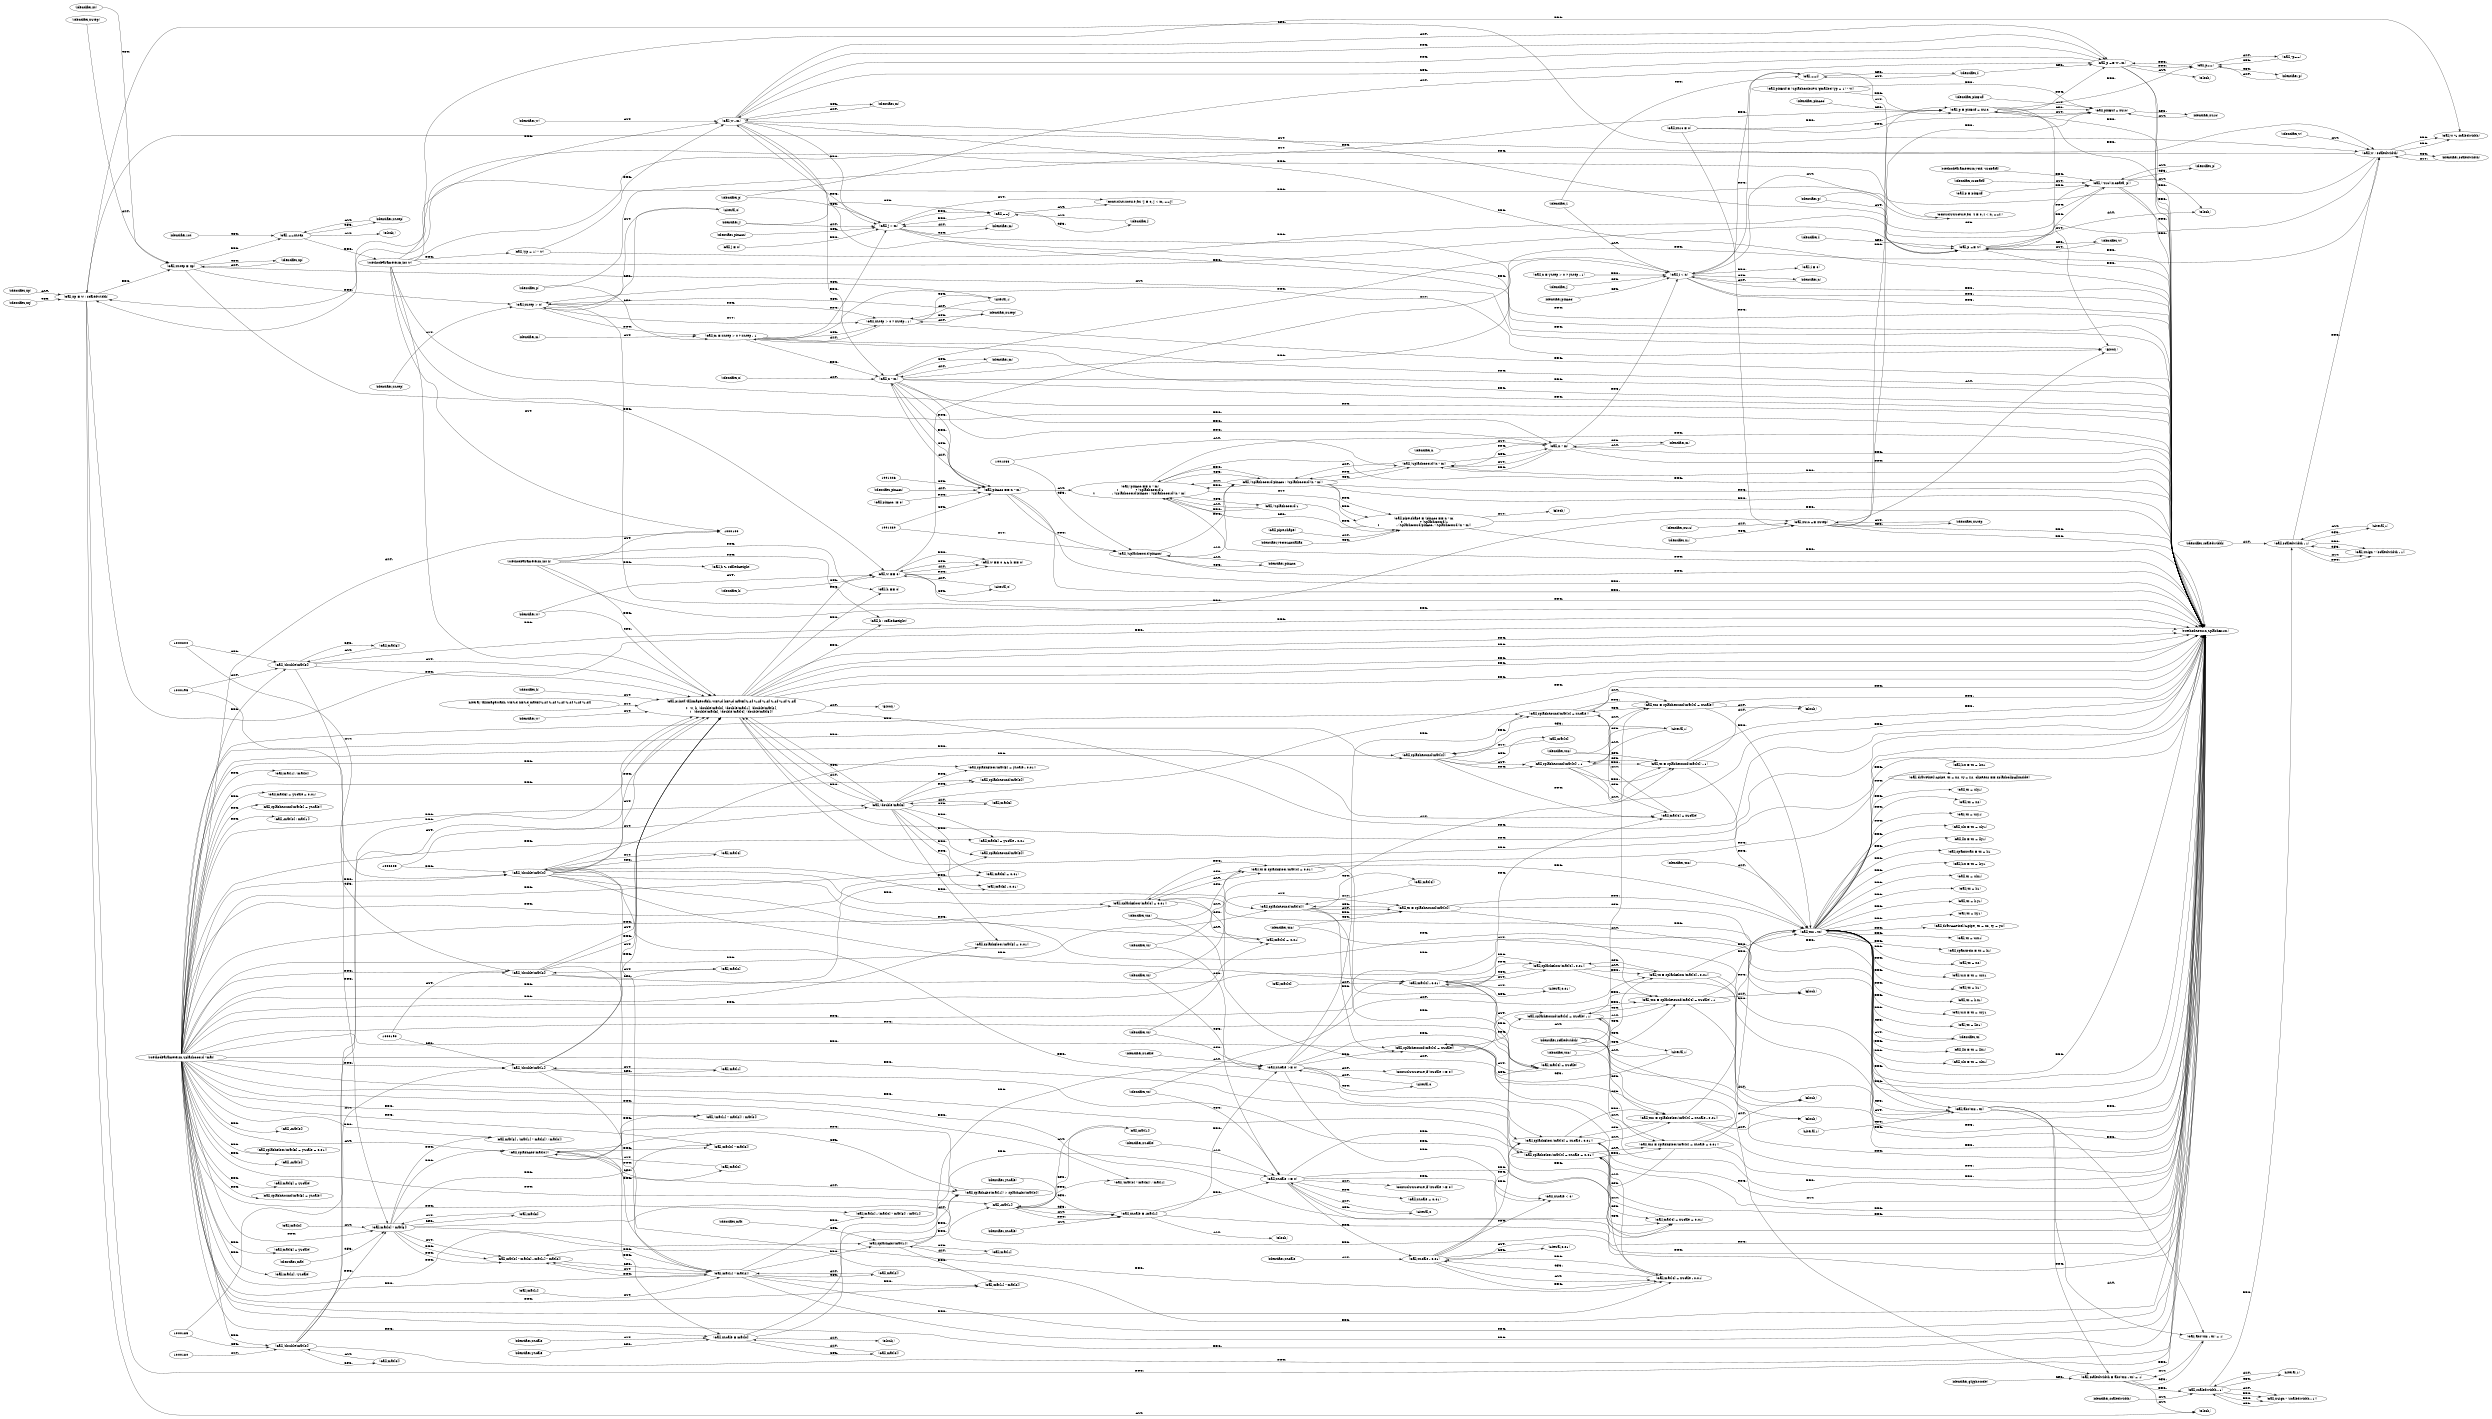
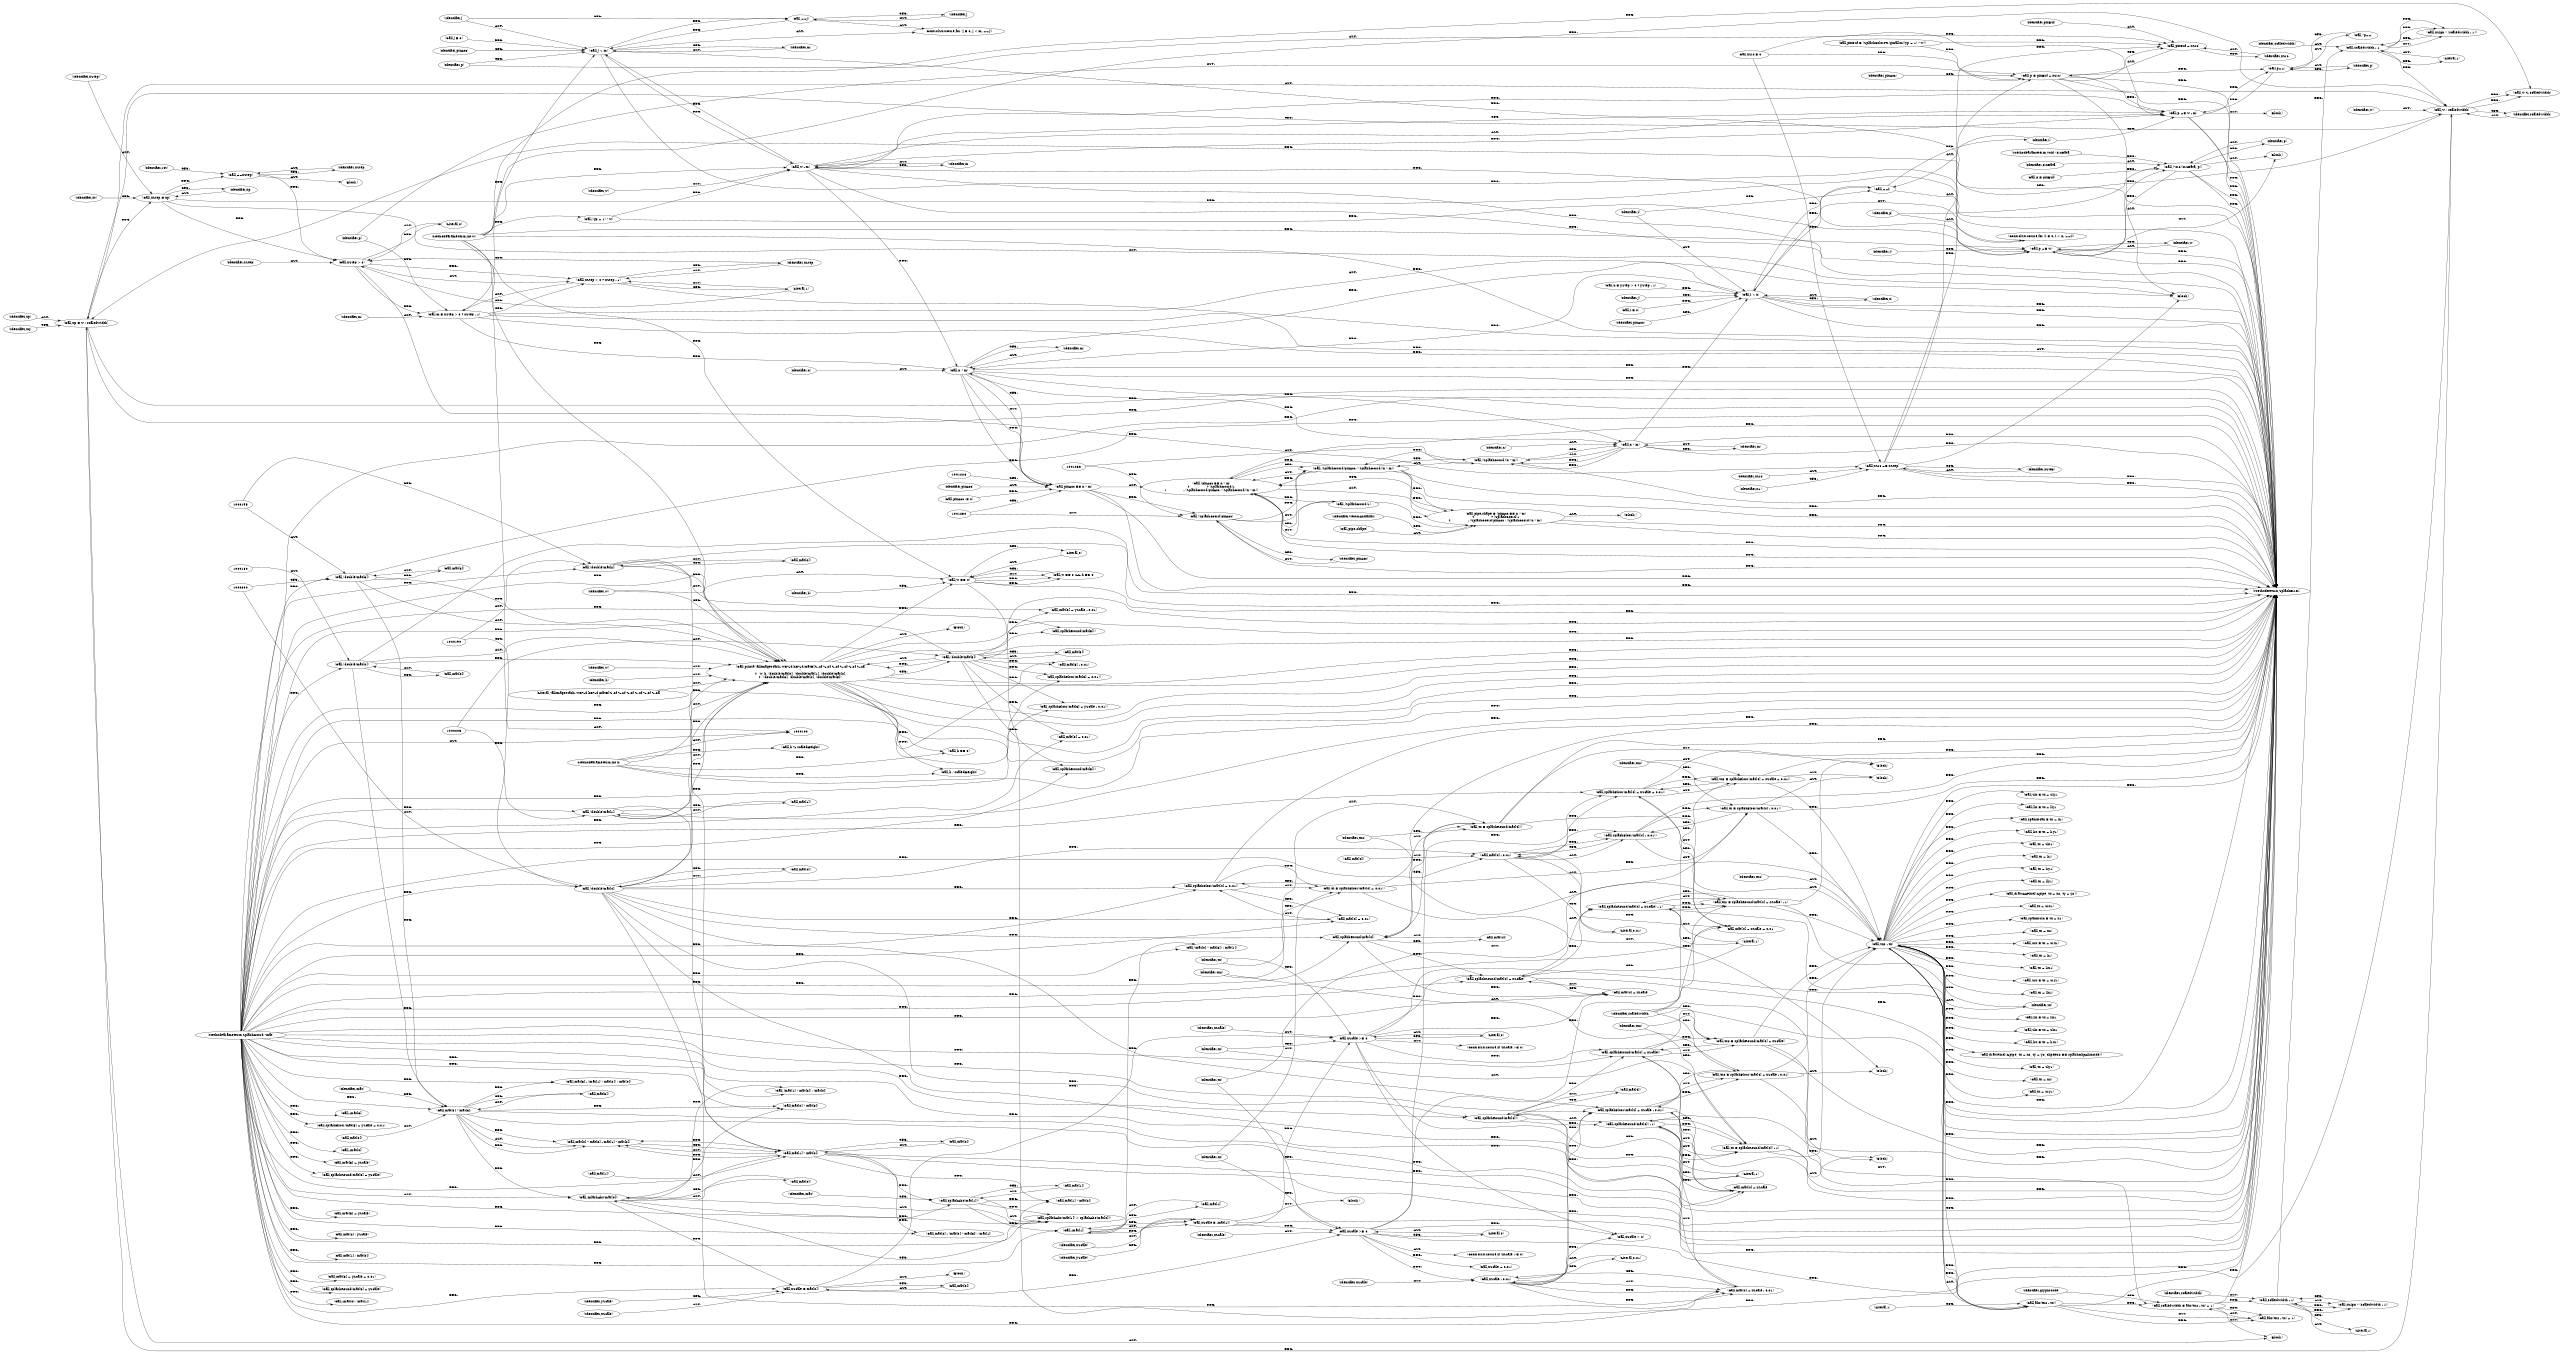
edge "(Call,++xStep)" -> "(MethodParameterIn,int w)": now "(Call,++xStep)" -> "(Call,xStep > 0)"
edge "(Call,i < n)" -> "(Call,i = 0)": reversed
node "1000185": removed
